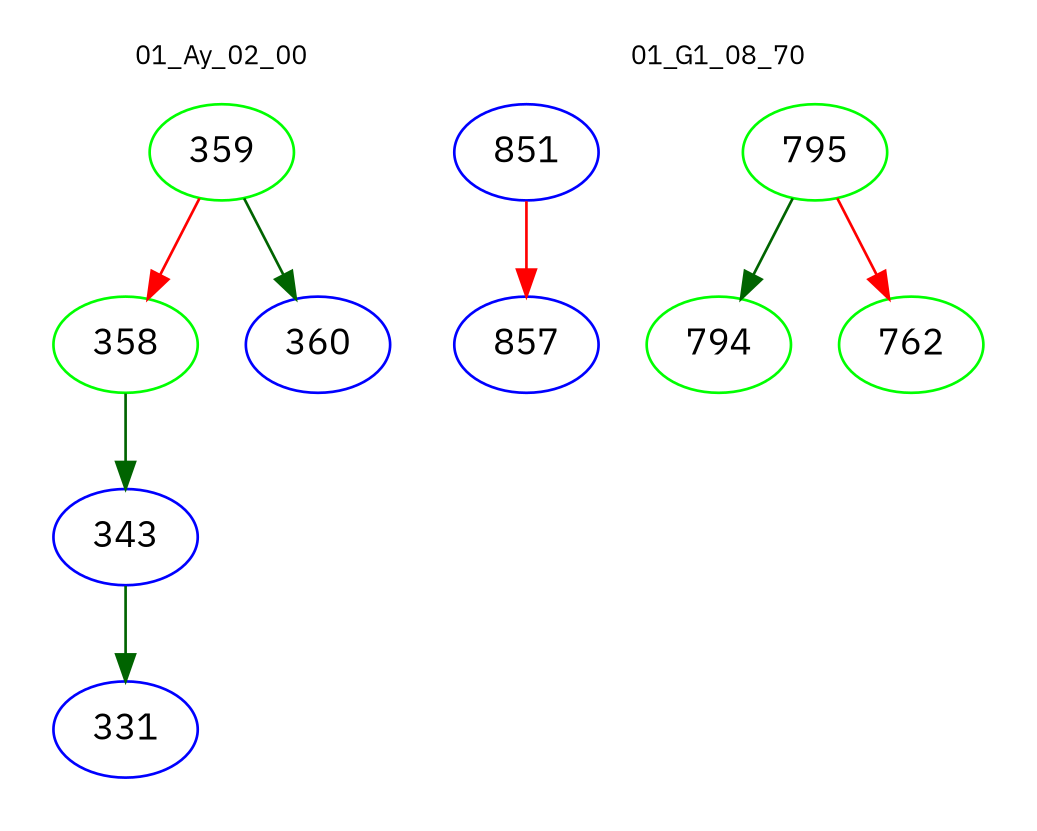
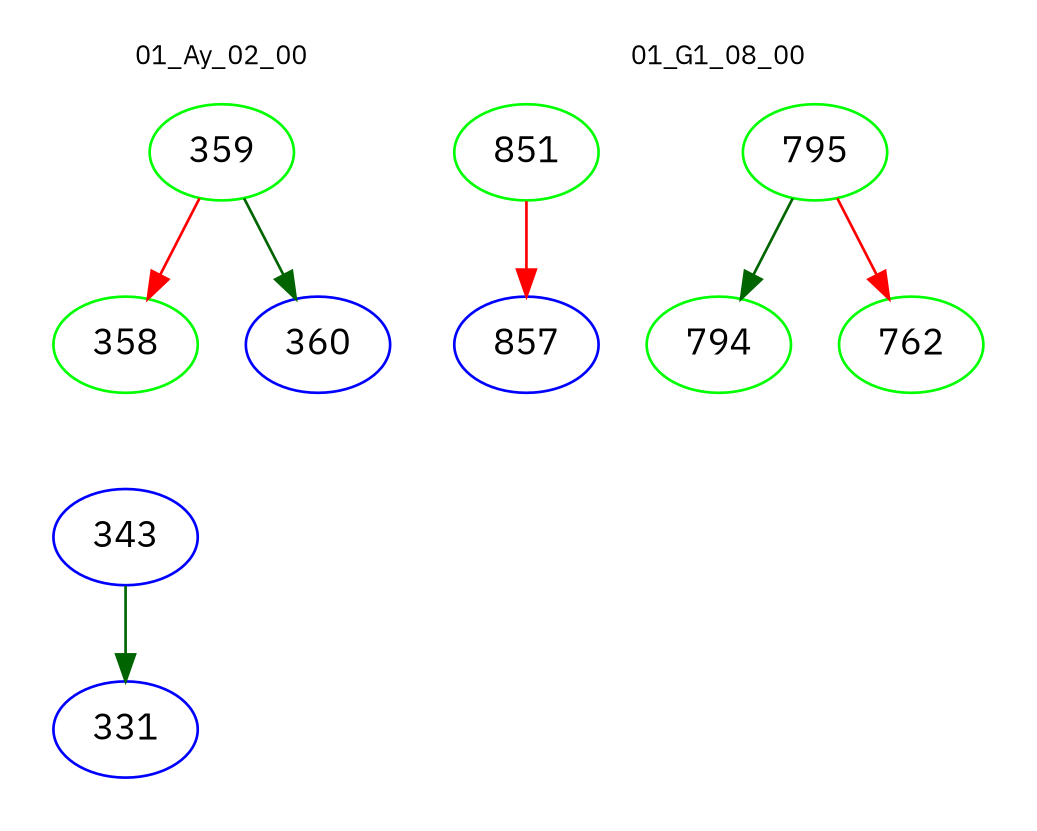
cluster "01_G1_08_70": label "01_G1_08_70" -> "01_G1_08_00"
node "851": color blue -> green
edge "358" -> "343": removed
